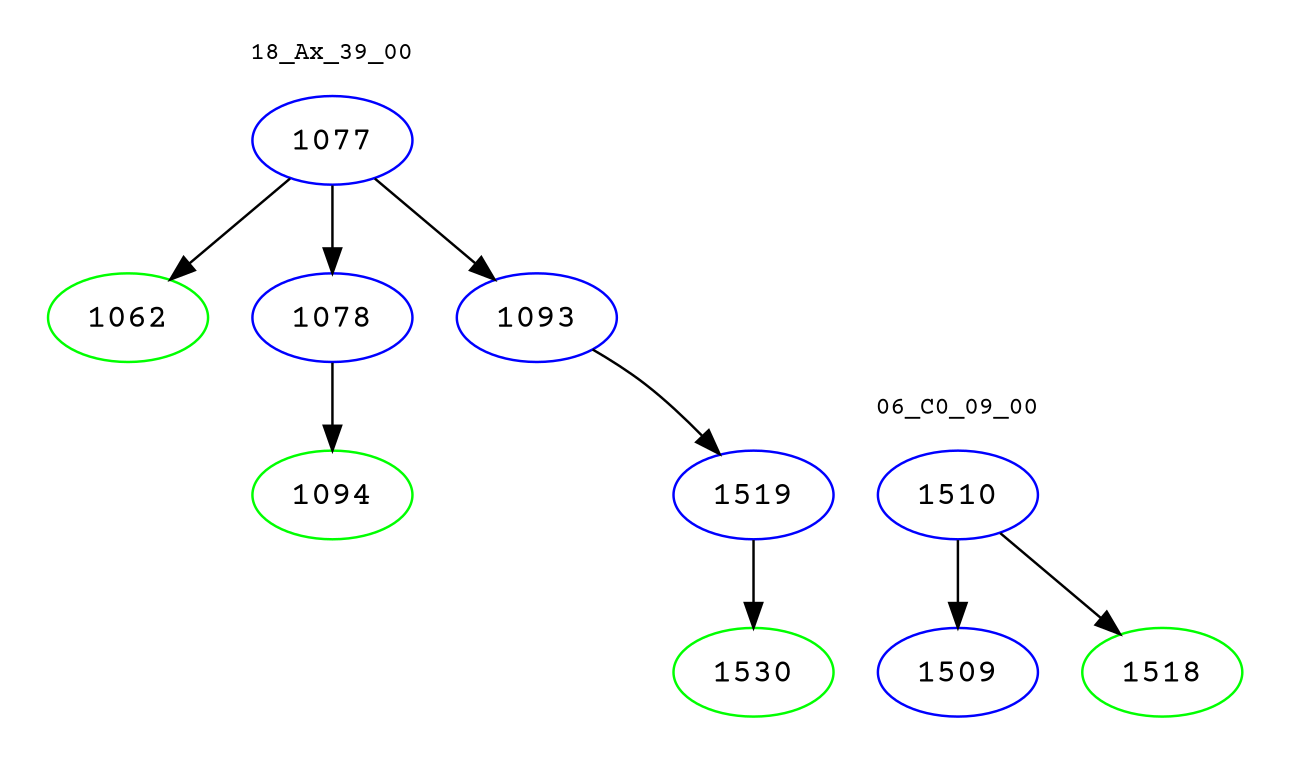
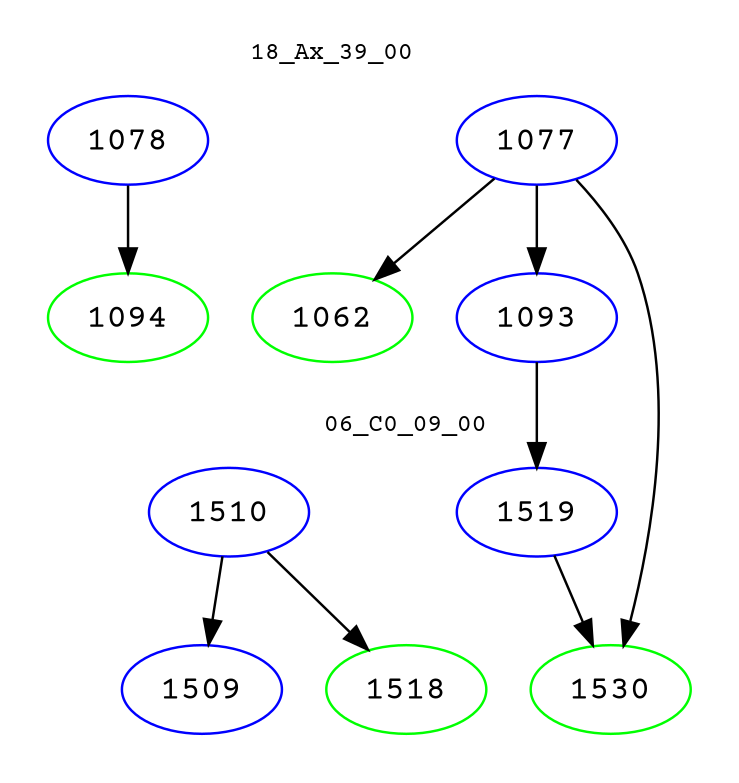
edge "1077" -> "1078": now "1077" -> "1530"
